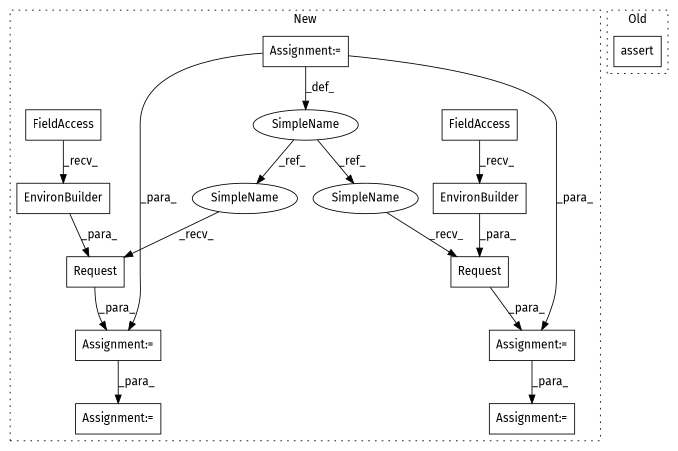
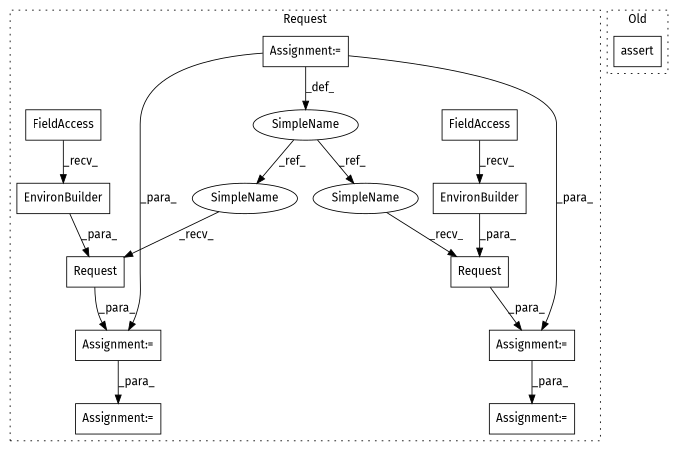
cluster "New": label "New" -> "Request"
